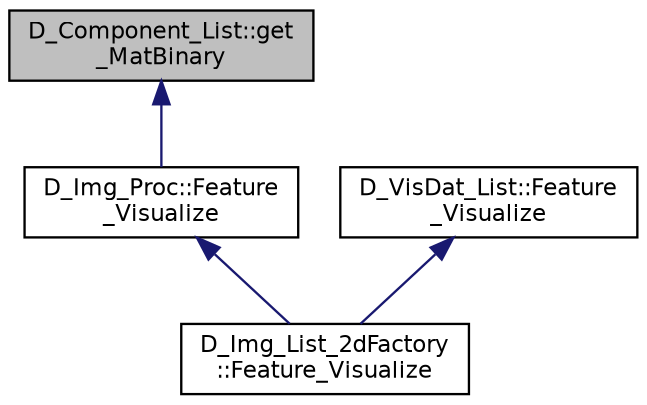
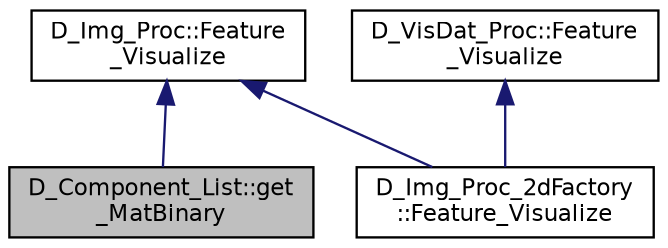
edge "D_Img_Proc::Feature _Visualize" -> "D_Component_List::get _MatBinary": reversed
node "D_VisDat_List::Feature _Visualize": label "D_VisDat_List::Feature _Visualize" -> "D_VisDat_Proc::Feature _Visualize"
node "D_Img_List_2dFactory ::Feature_Visualize": label "D_Img_List_2dFactory ::Feature_Visualize" -> "D_Img_Proc_2dFactory ::Feature_Visualize"
